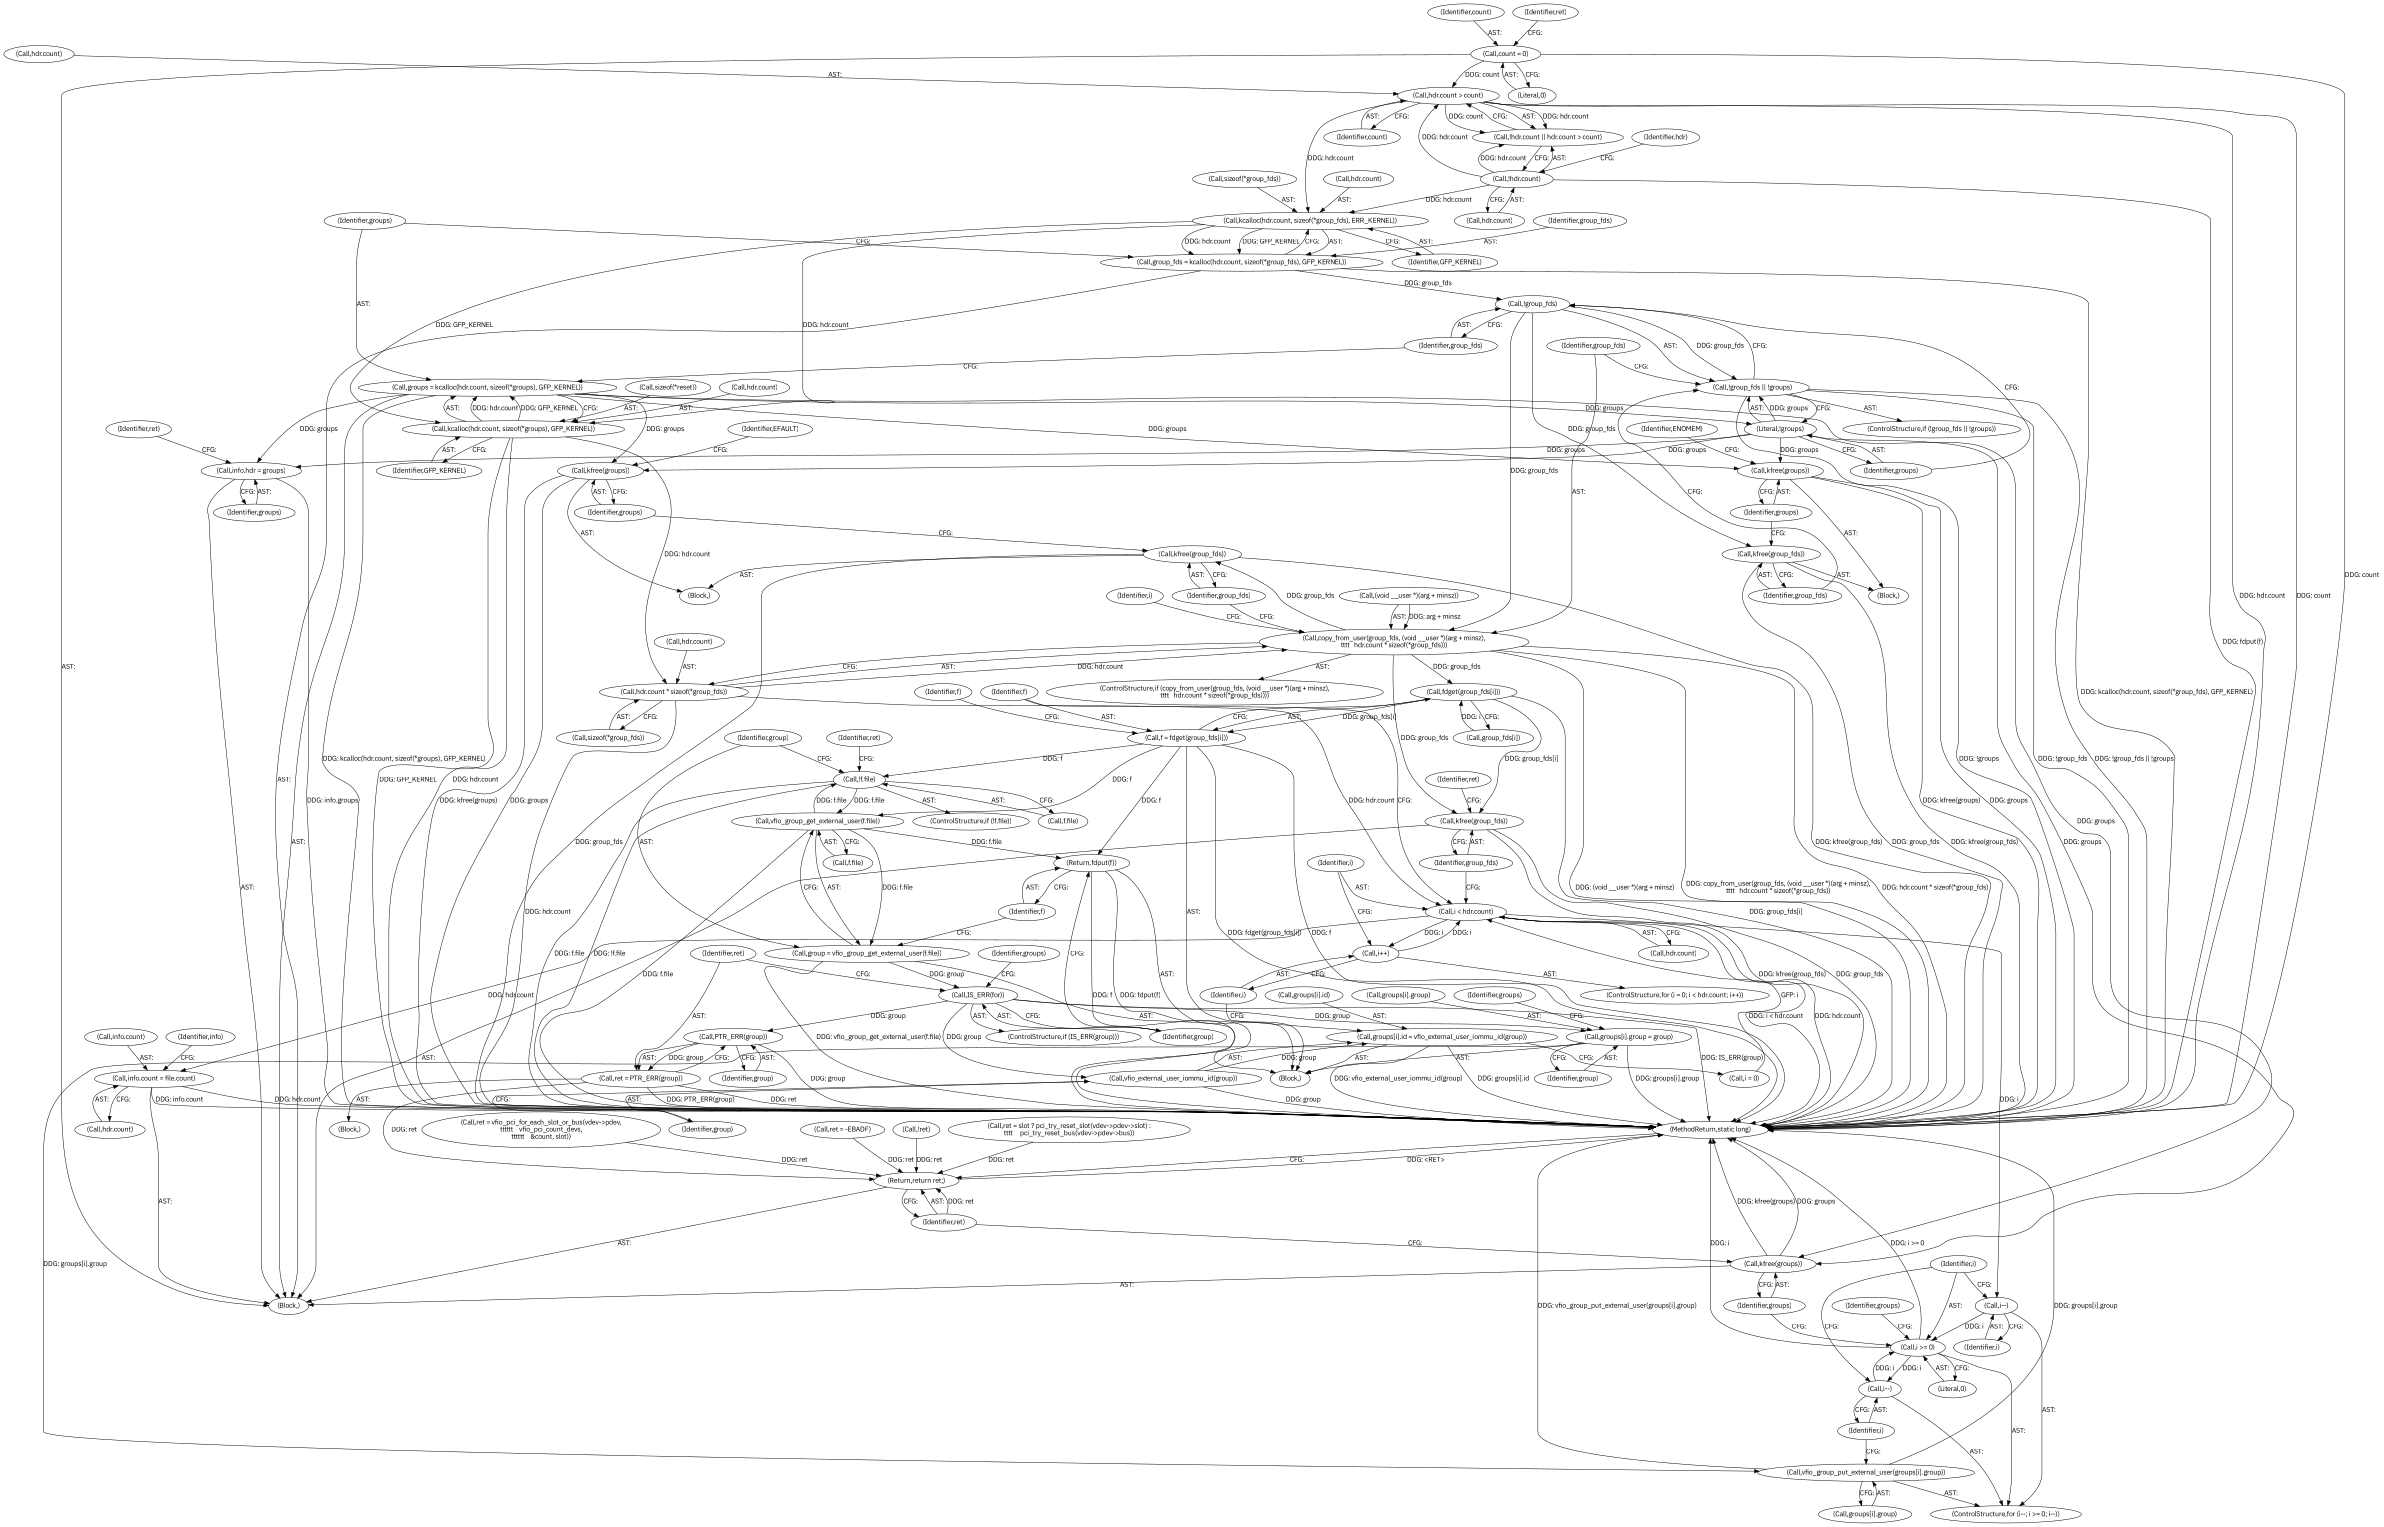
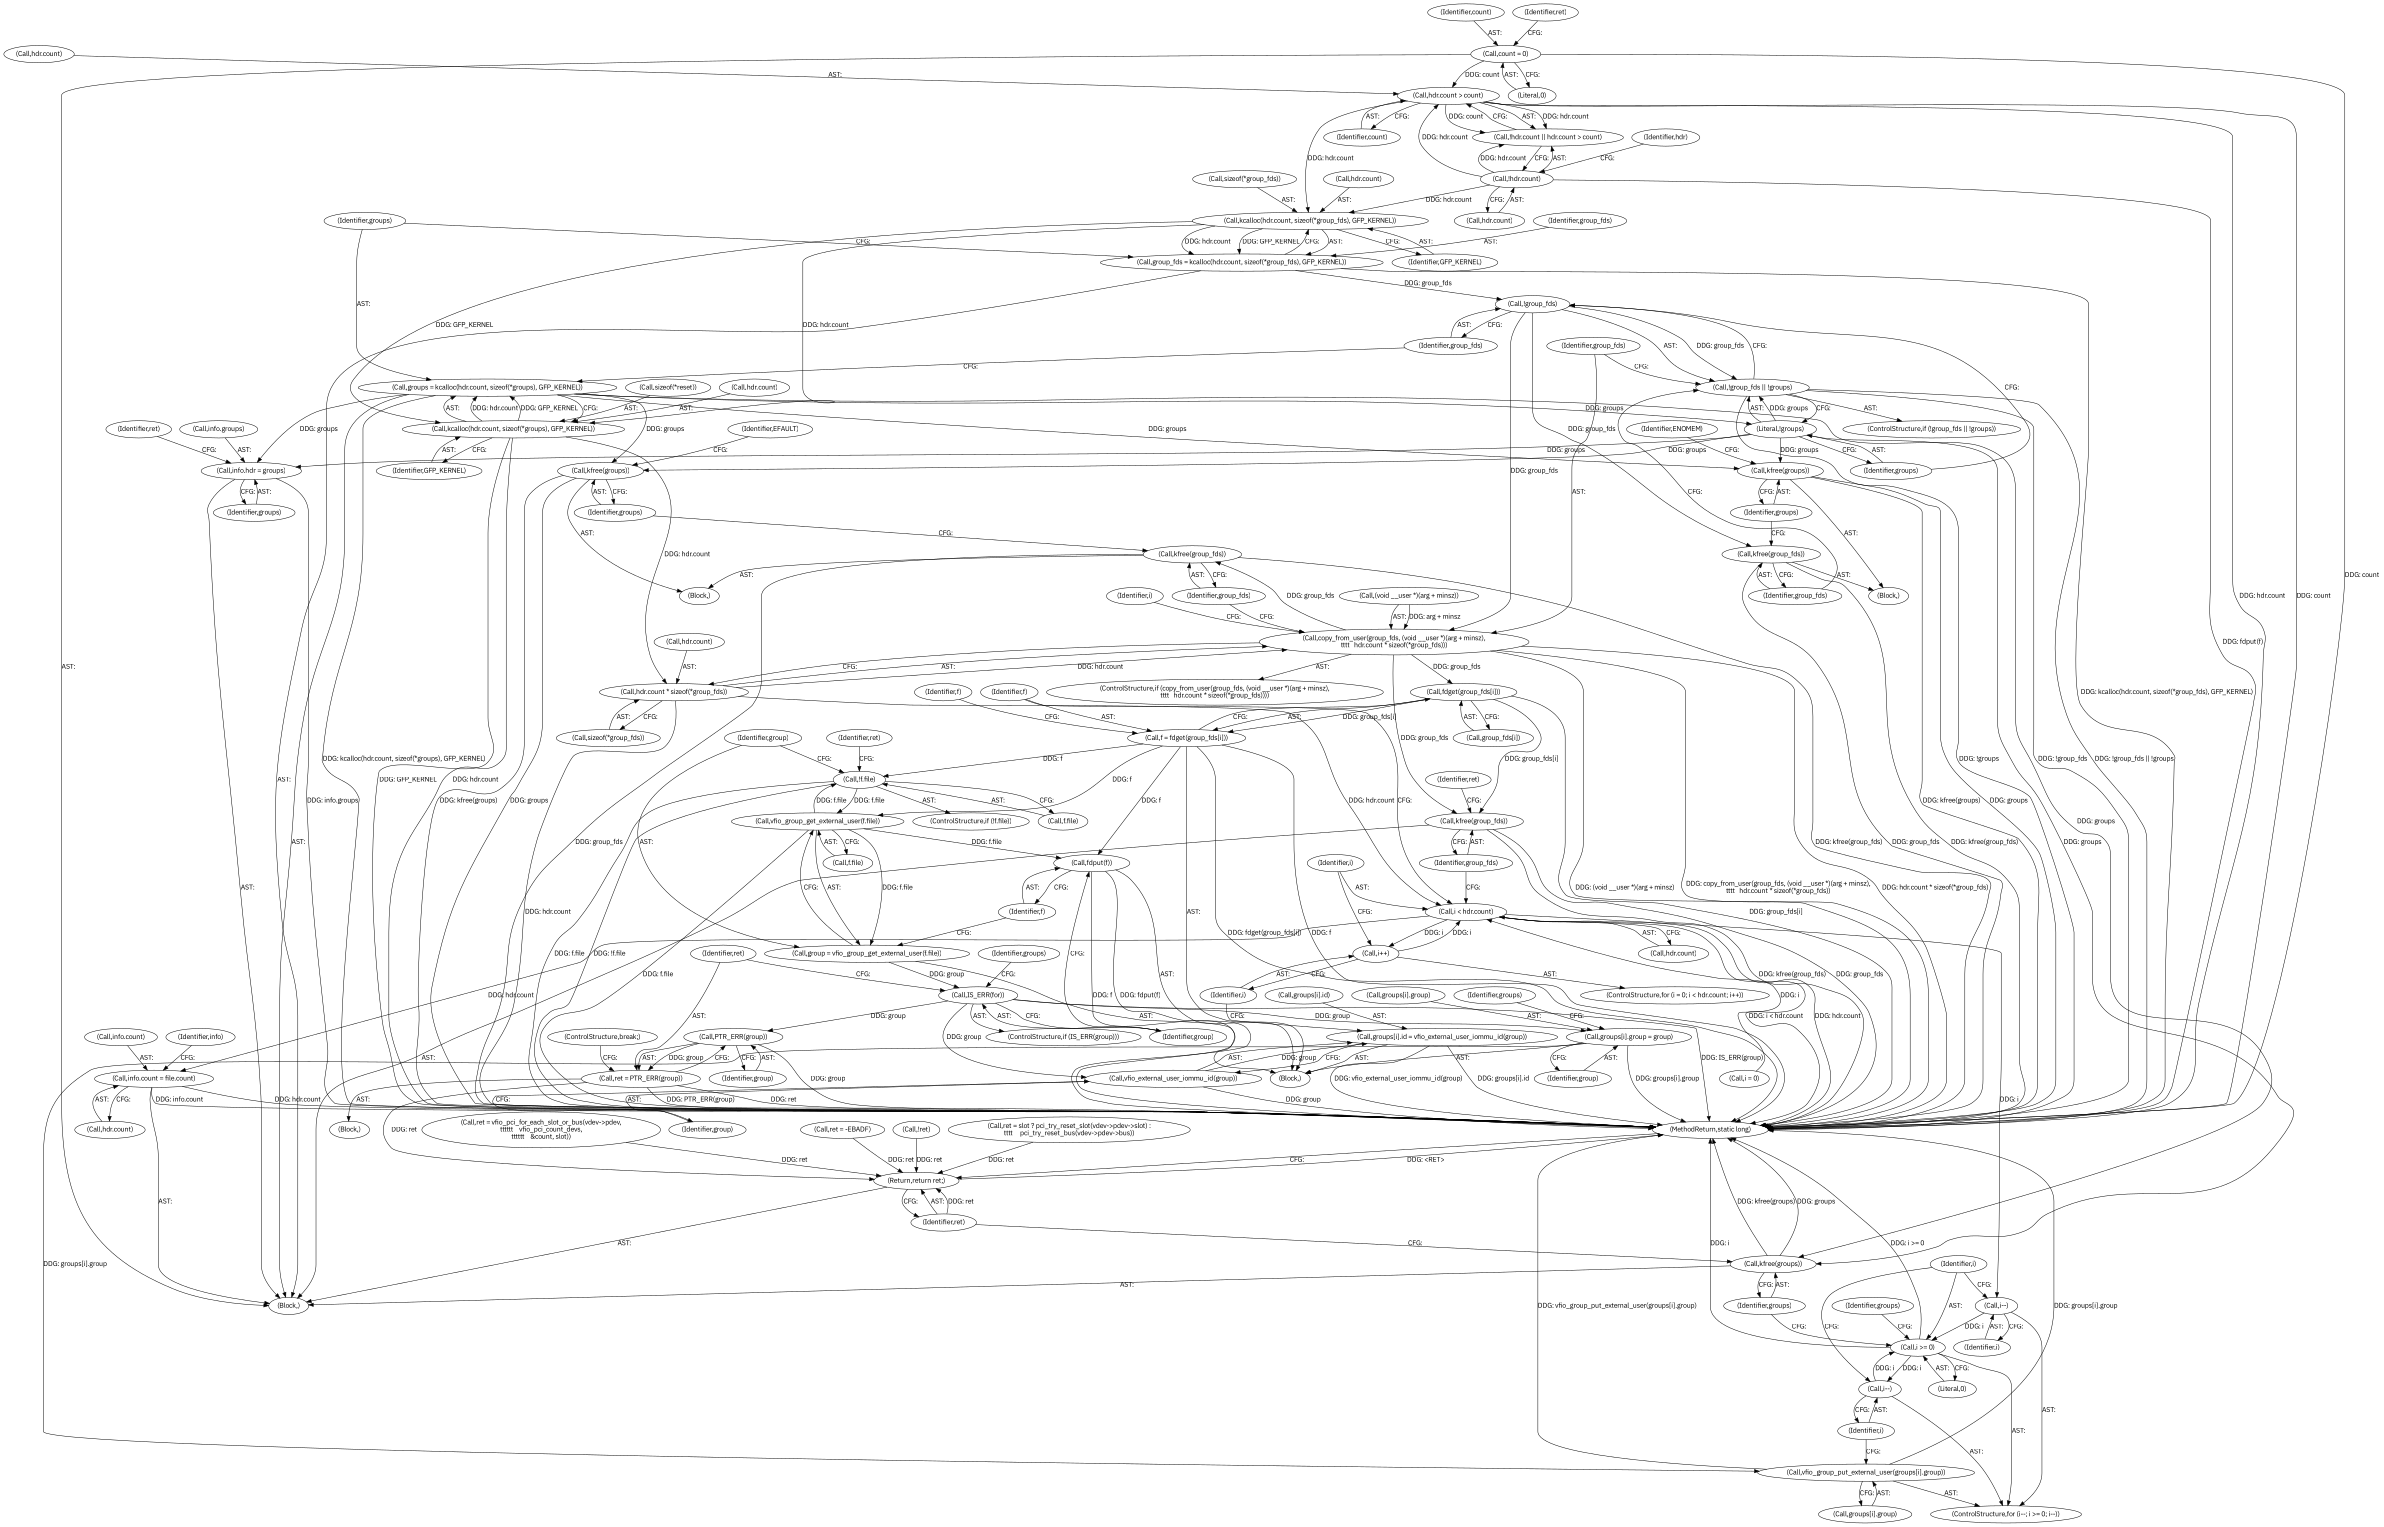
node "(Call,kcalloc(hdr.count, sizeof(*group_fds), ERR_KERNEL))": label "(Call,kcalloc(hdr.count, sizeof(*group_fds), ERR_KERNEL))" -> "(Call,kcalloc(hdr.count, sizeof(*group_fds), GFP_KERNEL))"
node "(Call,info.groups)": added
edge "(Call,group_fds[i])" -> "(Call,fdget(group_fds[i]))": label "DDG: i" -> "AST: "
node "(Return,fdput(f))": label "(Return,fdput(f))" -> "(Call,fdput(f))"
edge "(Call,i = 0)" -> "(Call,i < hdr.count)": label "GFP: i" -> "DDG: i"
node "(ControlStructure,break;)": added
edge "(Call,groups[i].id = vfio_external_user_iommu_id(group))" -> "(Call,i = 0)": now "(Call,groups[i].id = vfio_external_user_iommu_id(group))" -> "(Call,vfio_external_user_iommu_id(group))"
edge "(Call,group = vfio_group_get_external_user(f.file))" -> "(MethodReturn,static long)": removed, label "DDG: vfio_group_get_external_user(f.file)"
